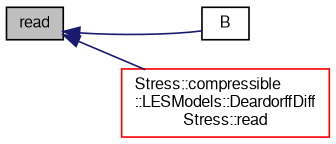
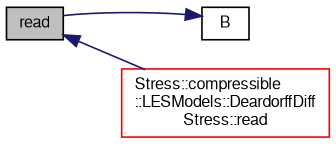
edge "B" -> "read": reversed
